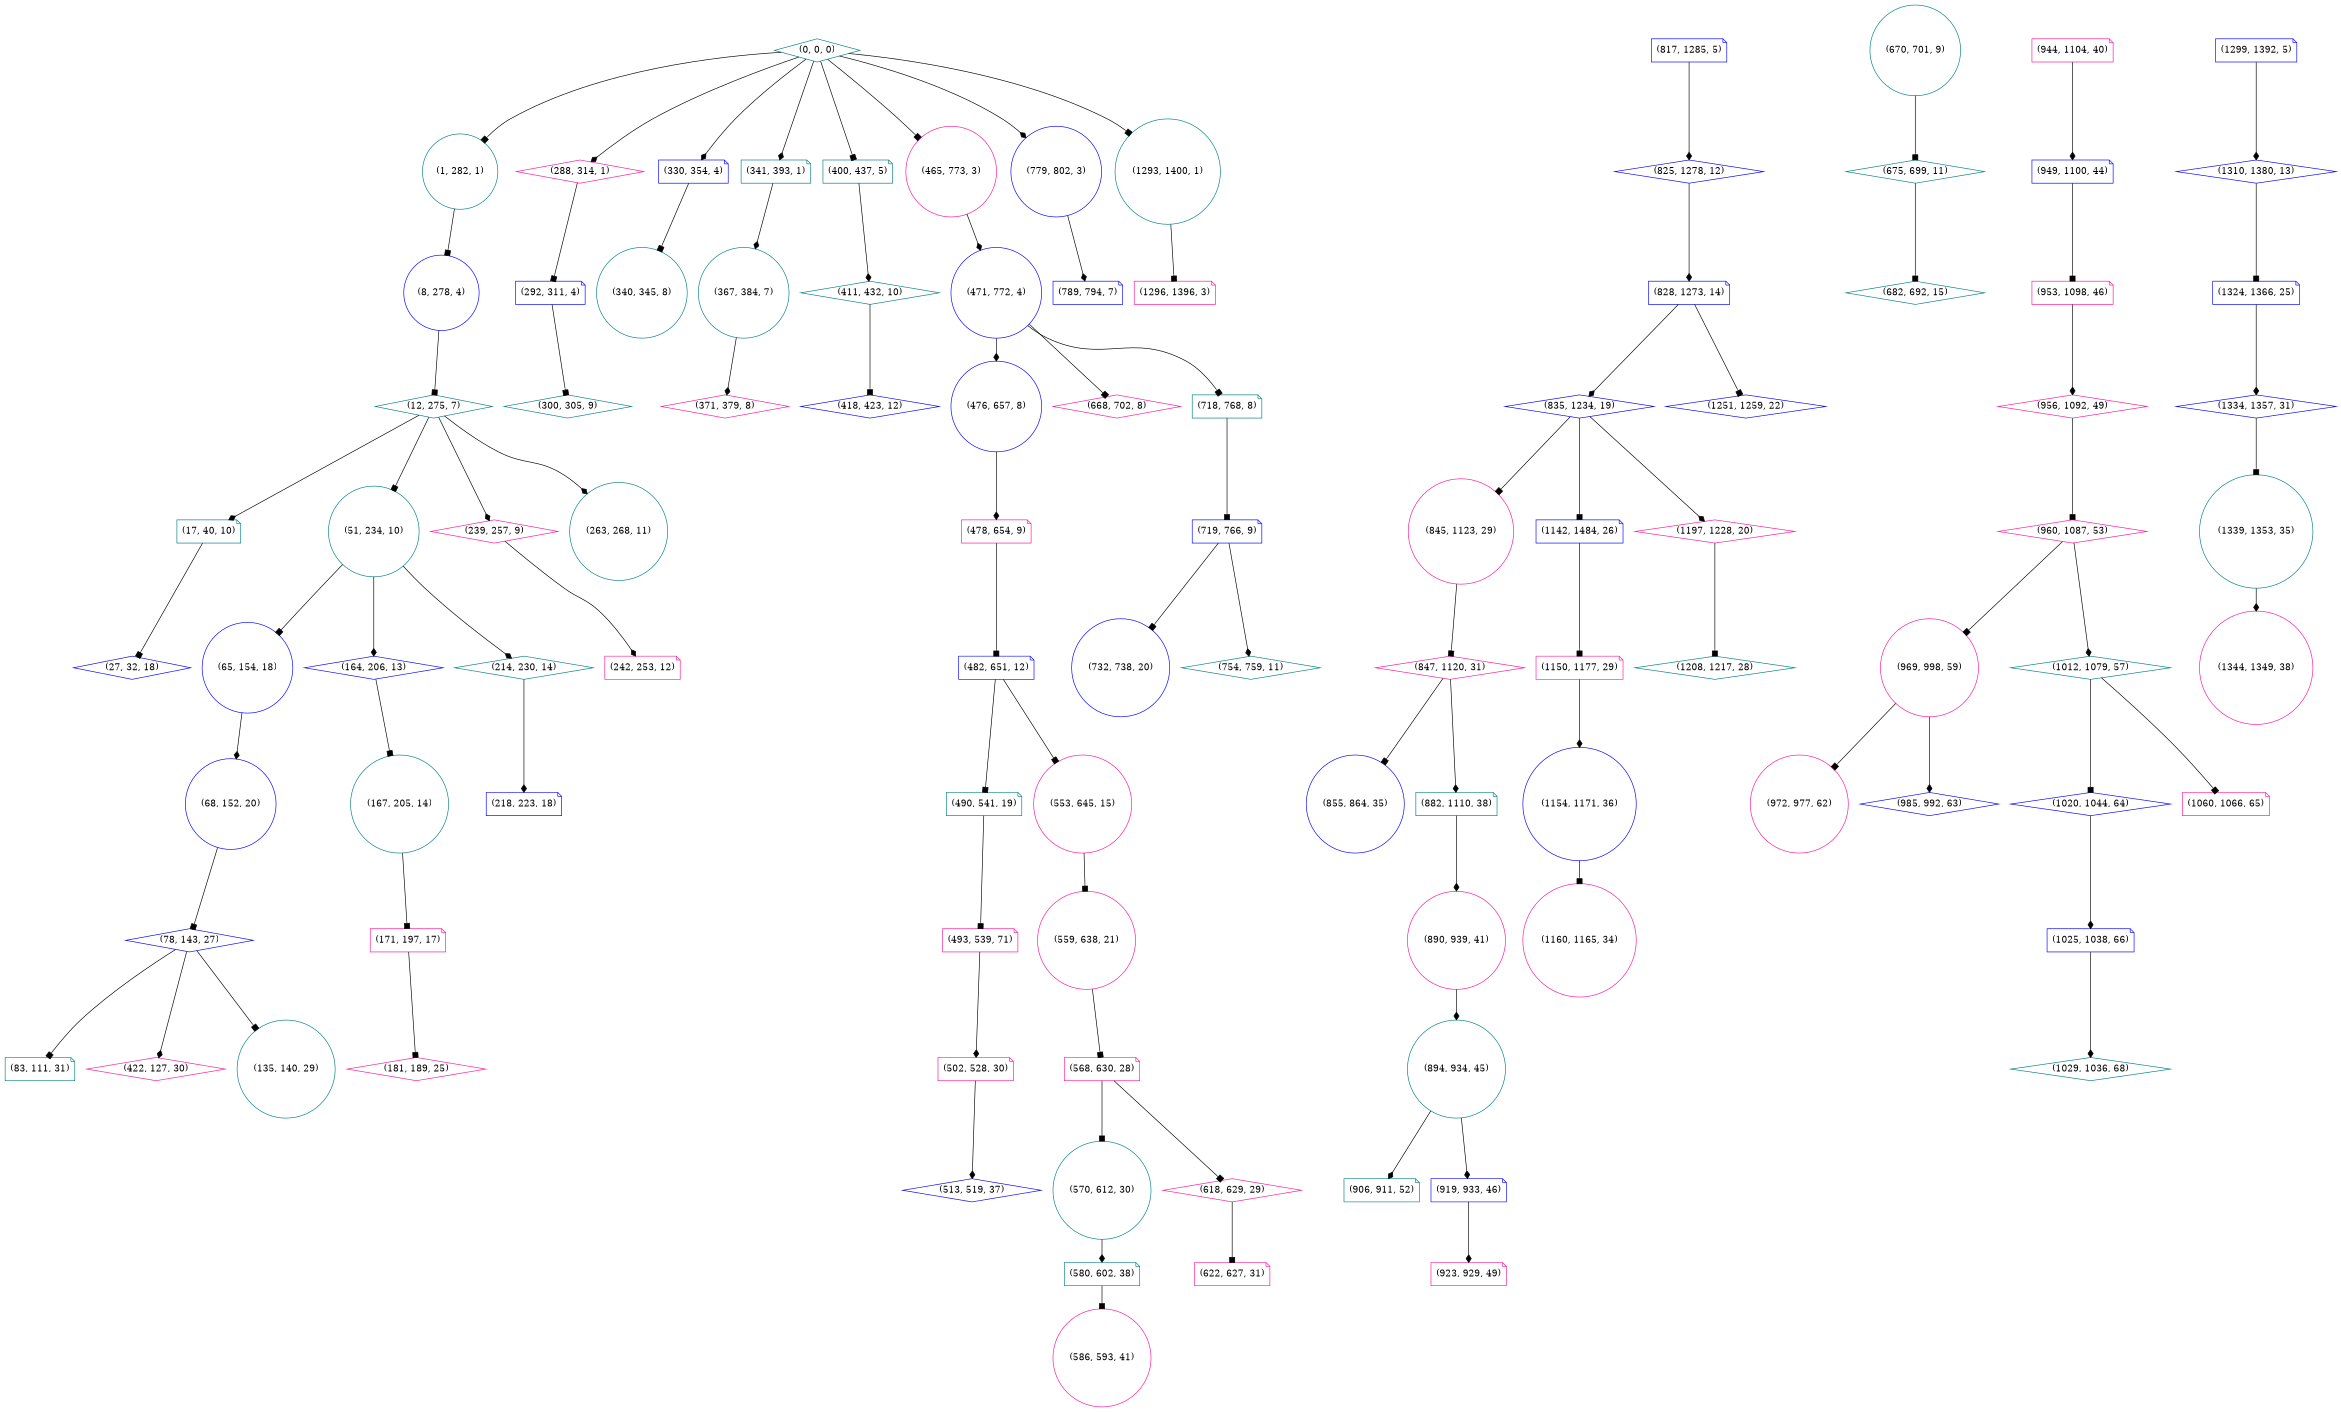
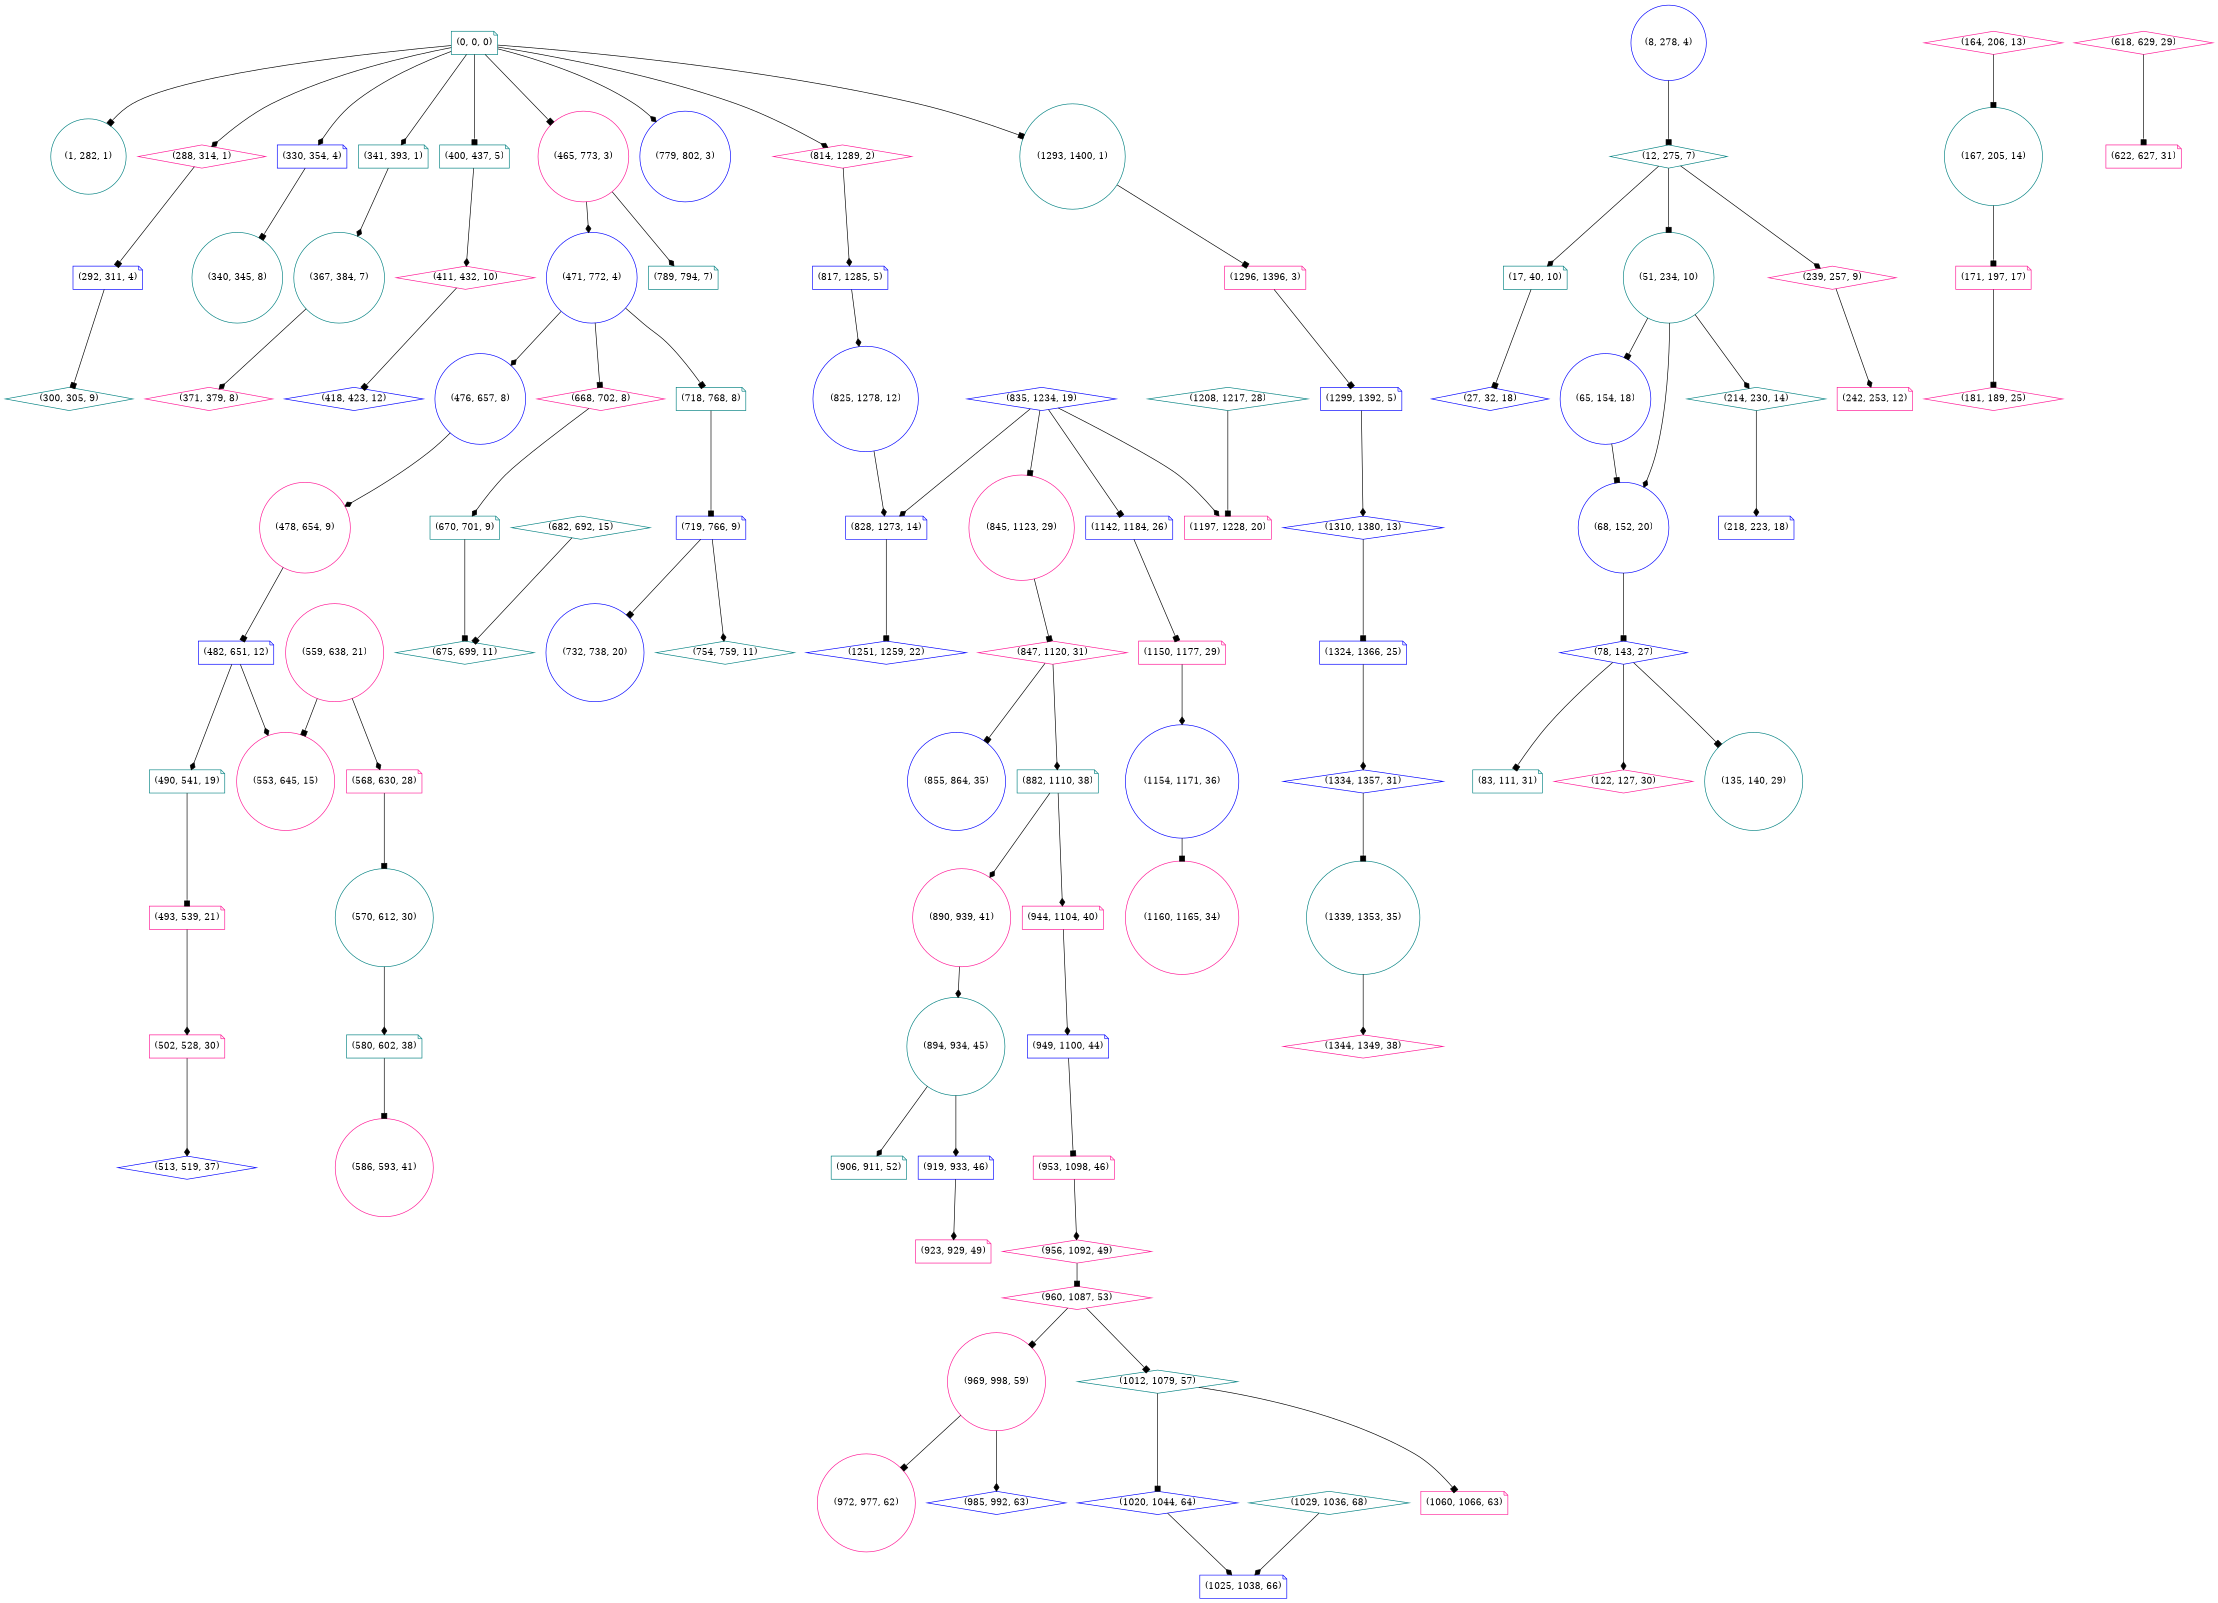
node "(0, 0, 0)": shape diamond -> note
node "(670, 701, 9)": shape circle -> note
node "(814, 1289, 2)": added
node "(825, 1278, 12)": shape diamond -> circle
edge "(1, 282, 1)" -> "(8, 278, 4)": removed
edge "(675, 699, 11)" -> "(682, 692, 15)": reversed
edge "(779, 802, 3)" -> "(789, 794, 7)": now "(465, 773, 3)" -> "(789, 794, 7)"
node "(411, 432, 10)": color teal -> deeppink
node "(789, 794, 7)": color blue -> teal
edge "(1296, 1396, 3)" -> "(1299, 1392, 5)": added
edge "(828, 1273, 14)" -> "(835, 1234, 19)": reversed
edge "(668, 702, 8)" -> "(670, 701, 9)": added
node "(263, 268, 11)": removed
node "(478, 654, 9)": shape note -> circle
node "(1142, 1484, 26)": label "(1142, 1484, 26)" -> "(1142, 1184, 26)"
node "(1197, 1228, 20)": shape diamond -> note
edge "(1197, 1228, 20)" -> "(1208, 1217, 28)": reversed
edge "(960, 1087, 53)" -> "(1012, 1079, 57)": arrowhead diamond -> box
edge "(51, 234, 10)" -> "(164, 206, 13)": now "(51, 234, 10)" -> "(68, 152, 20)"
node "(164, 206, 13)": color blue -> deeppink
node "(1344, 1349, 38)": shape circle -> diamond
edge "(482, 651, 12)" -> "(553, 645, 15)": arrowhead box -> diamond
edge "(65, 154, 18)" -> "(68, 152, 20)": arrowhead diamond -> box
edge "(482, 651, 12)" -> "(490, 541, 19)": arrowhead box -> diamond
node "(1060, 1066, 65)": label "(1060, 1066, 65)" -> "(1060, 1066, 63)"
edge "(882, 1110, 38)" -> "(944, 1104, 40)": added
edge "(553, 645, 15)" -> "(559, 638, 21)": reversed
node "(493, 539, 71)": label "(493, 539, 71)" -> "(493, 539, 21)"
edge "(1025, 1038, 66)" -> "(1029, 1036, 68)": reversed
edge "(559, 638, 21)" -> "(568, 630, 28)": arrowhead box -> diamond
node "(422, 127, 30)": label "(422, 127, 30)" -> "(122, 127, 30)"
edge "(568, 630, 28)" -> "(618, 629, 29)": removed
